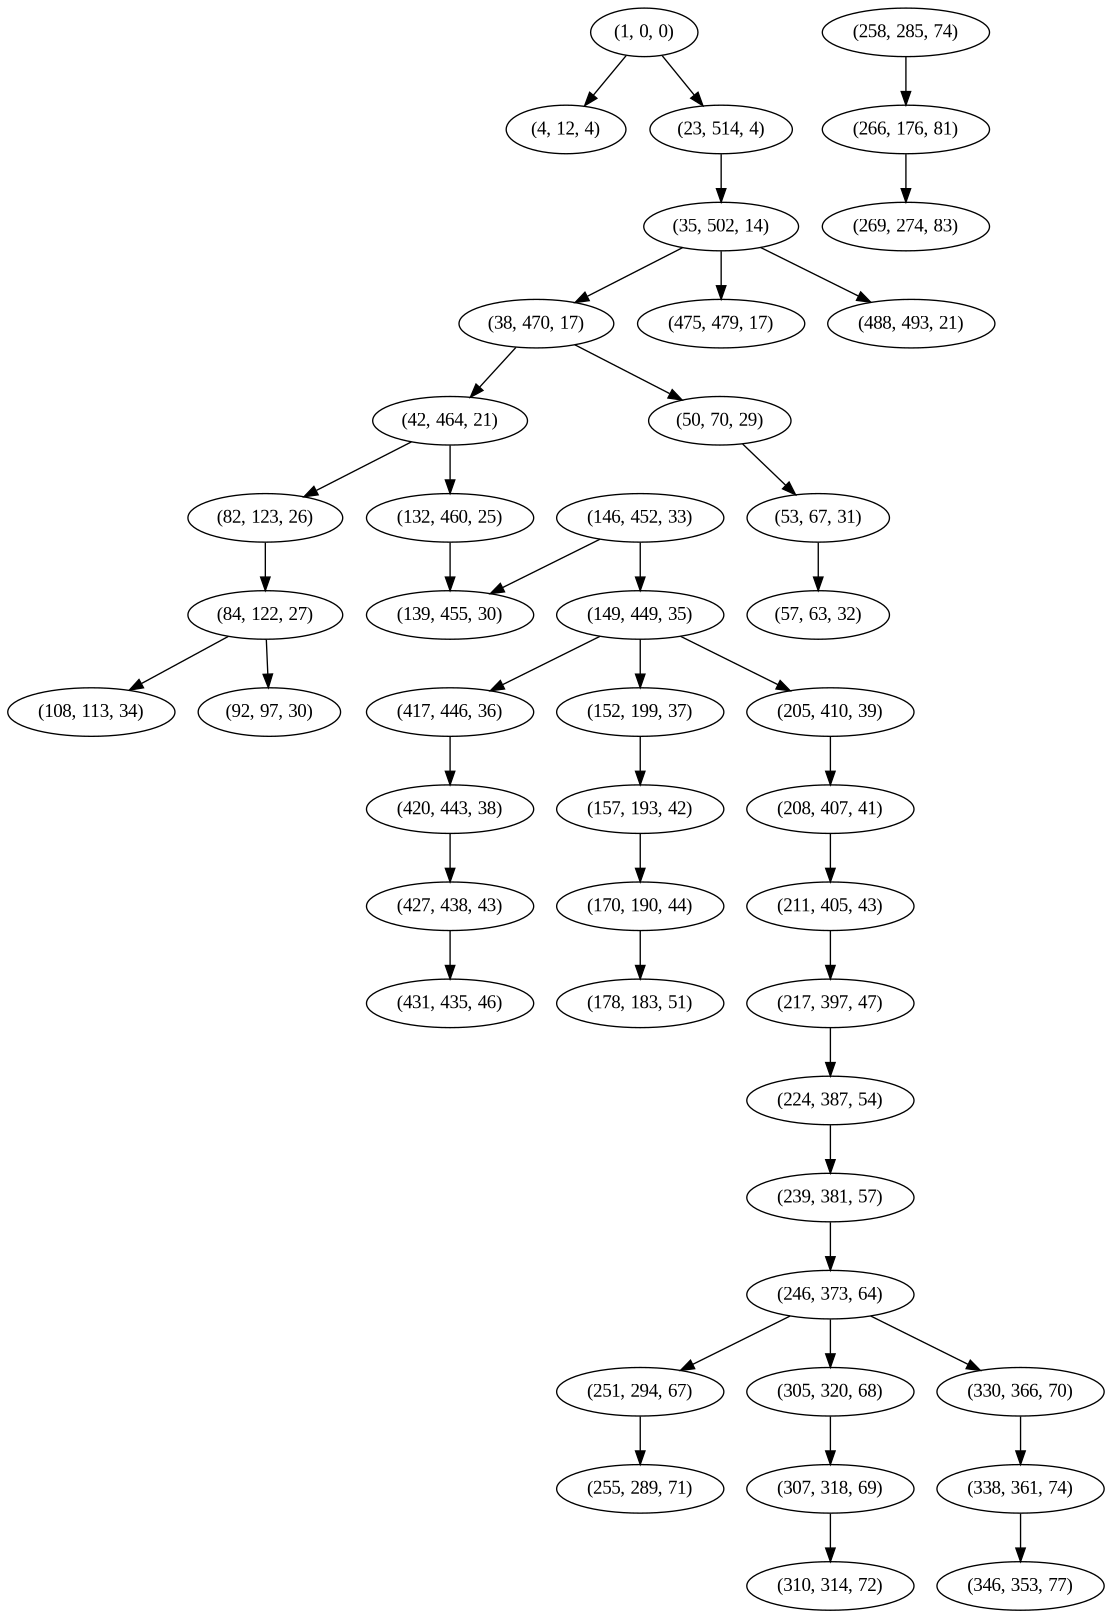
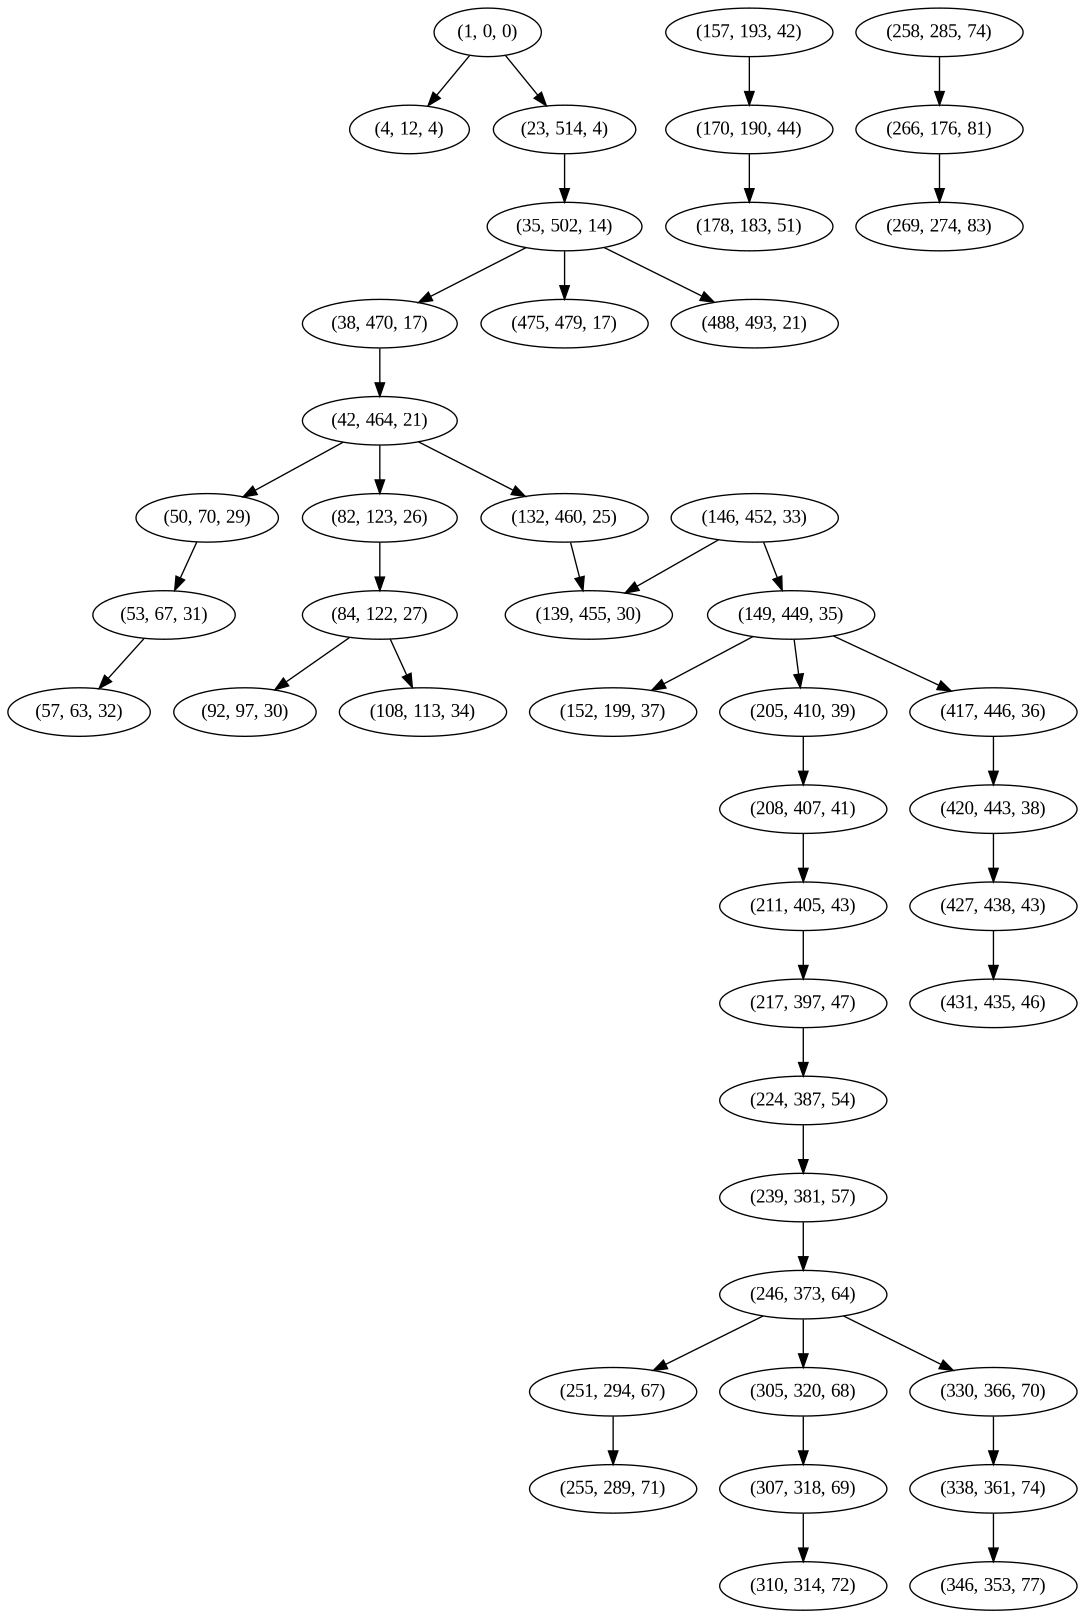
edge "(38, 470, 17)" -> "(50, 70, 29)": now "(42, 464, 21)" -> "(50, 70, 29)"
edge "(152, 199, 37)" -> "(157, 193, 42)": removed
